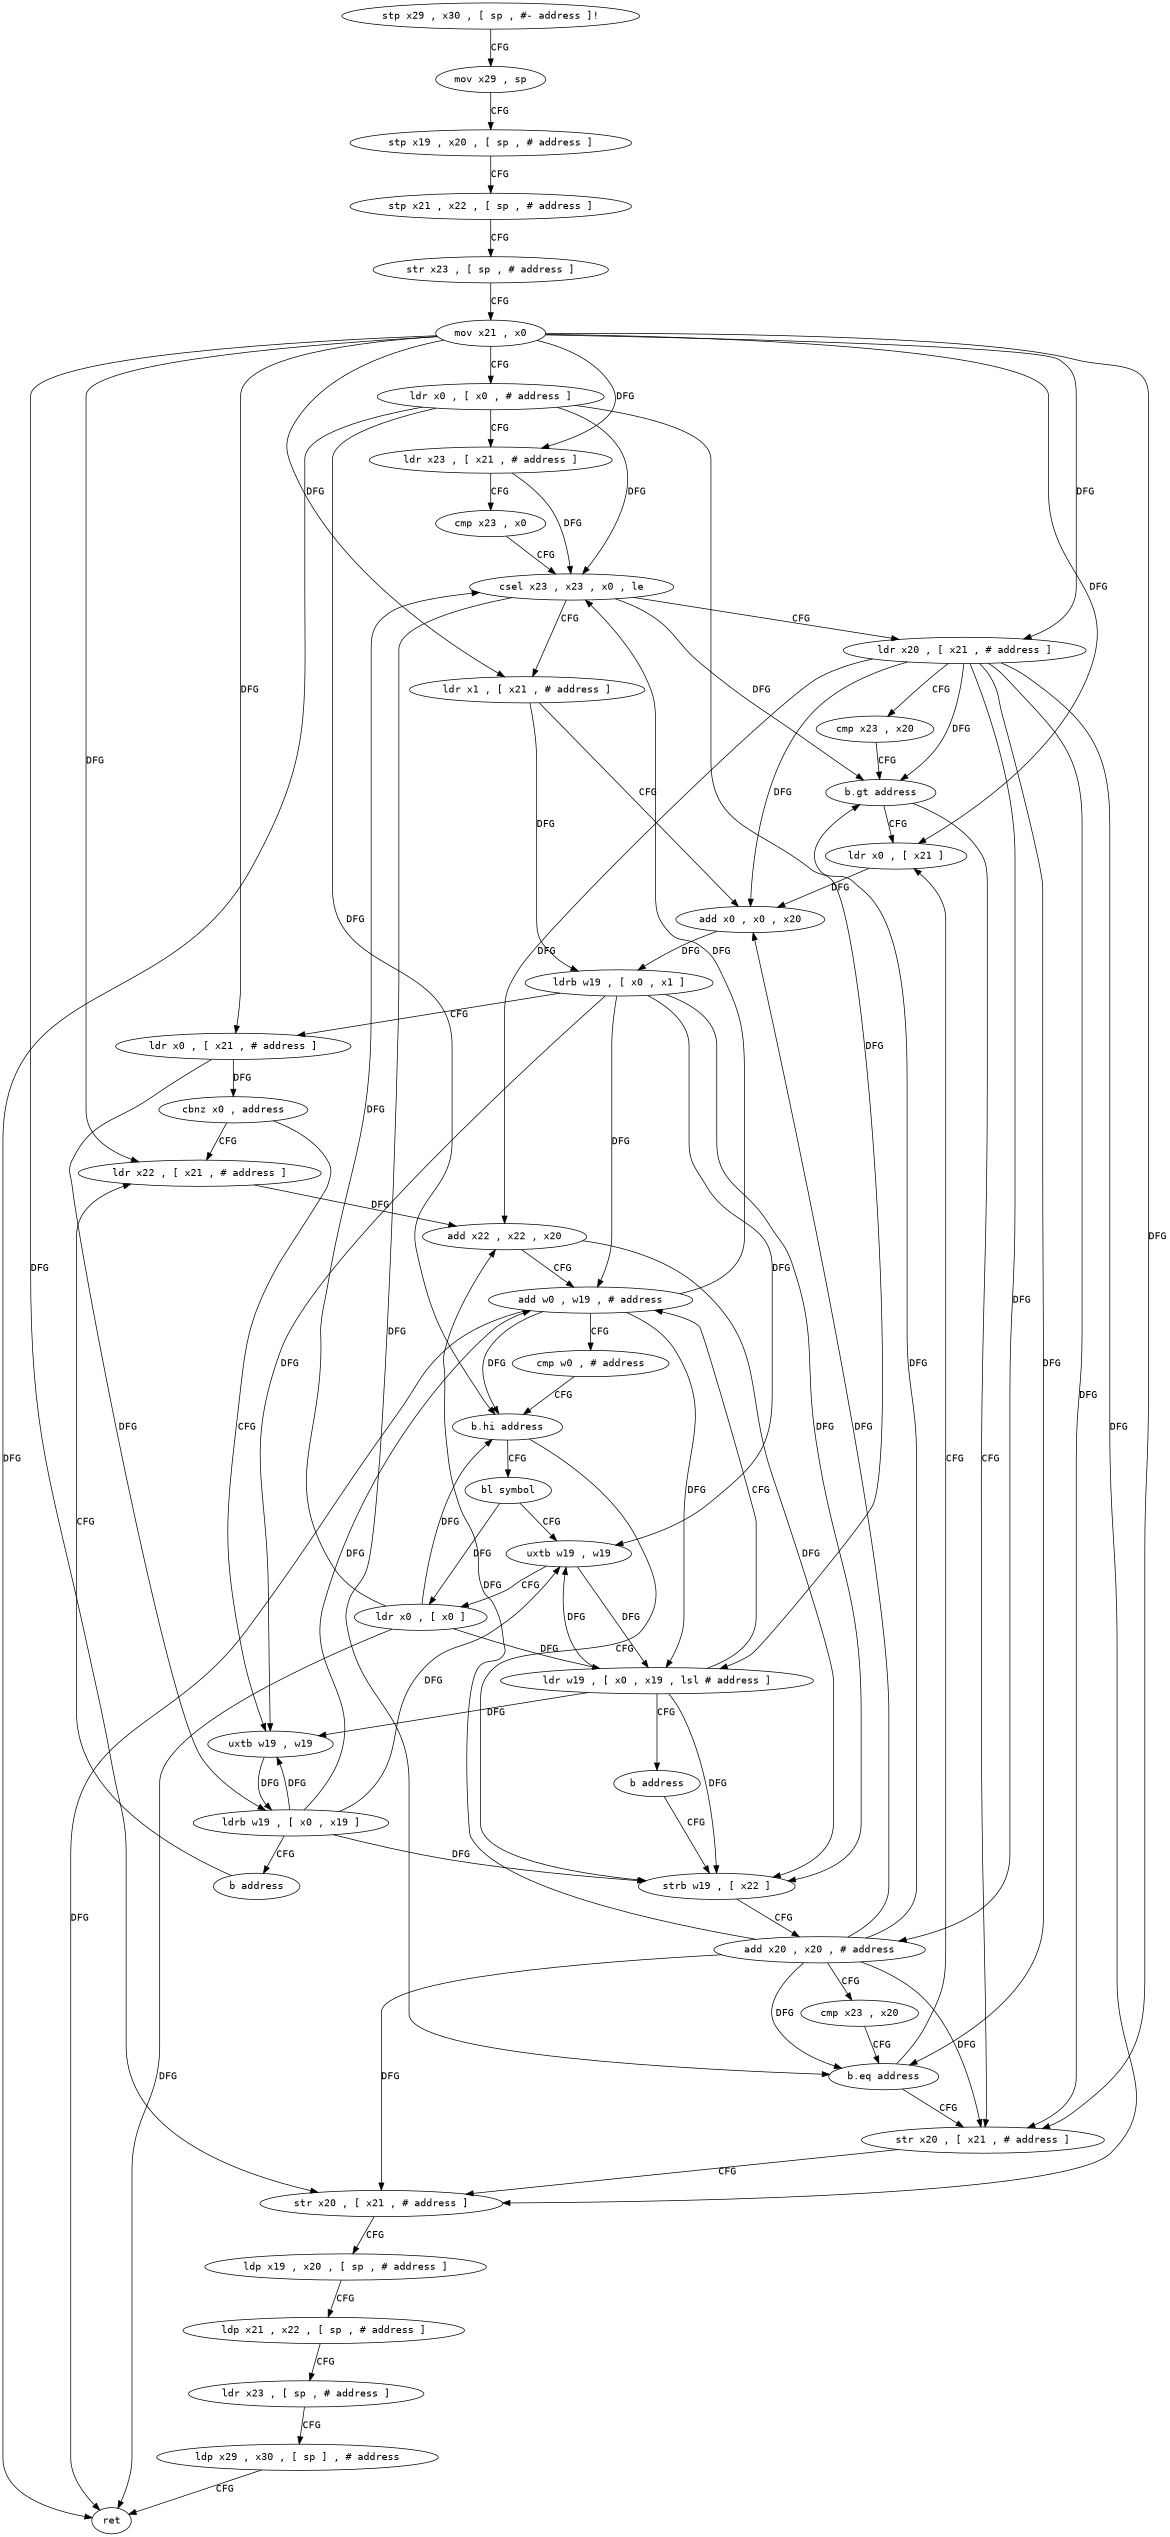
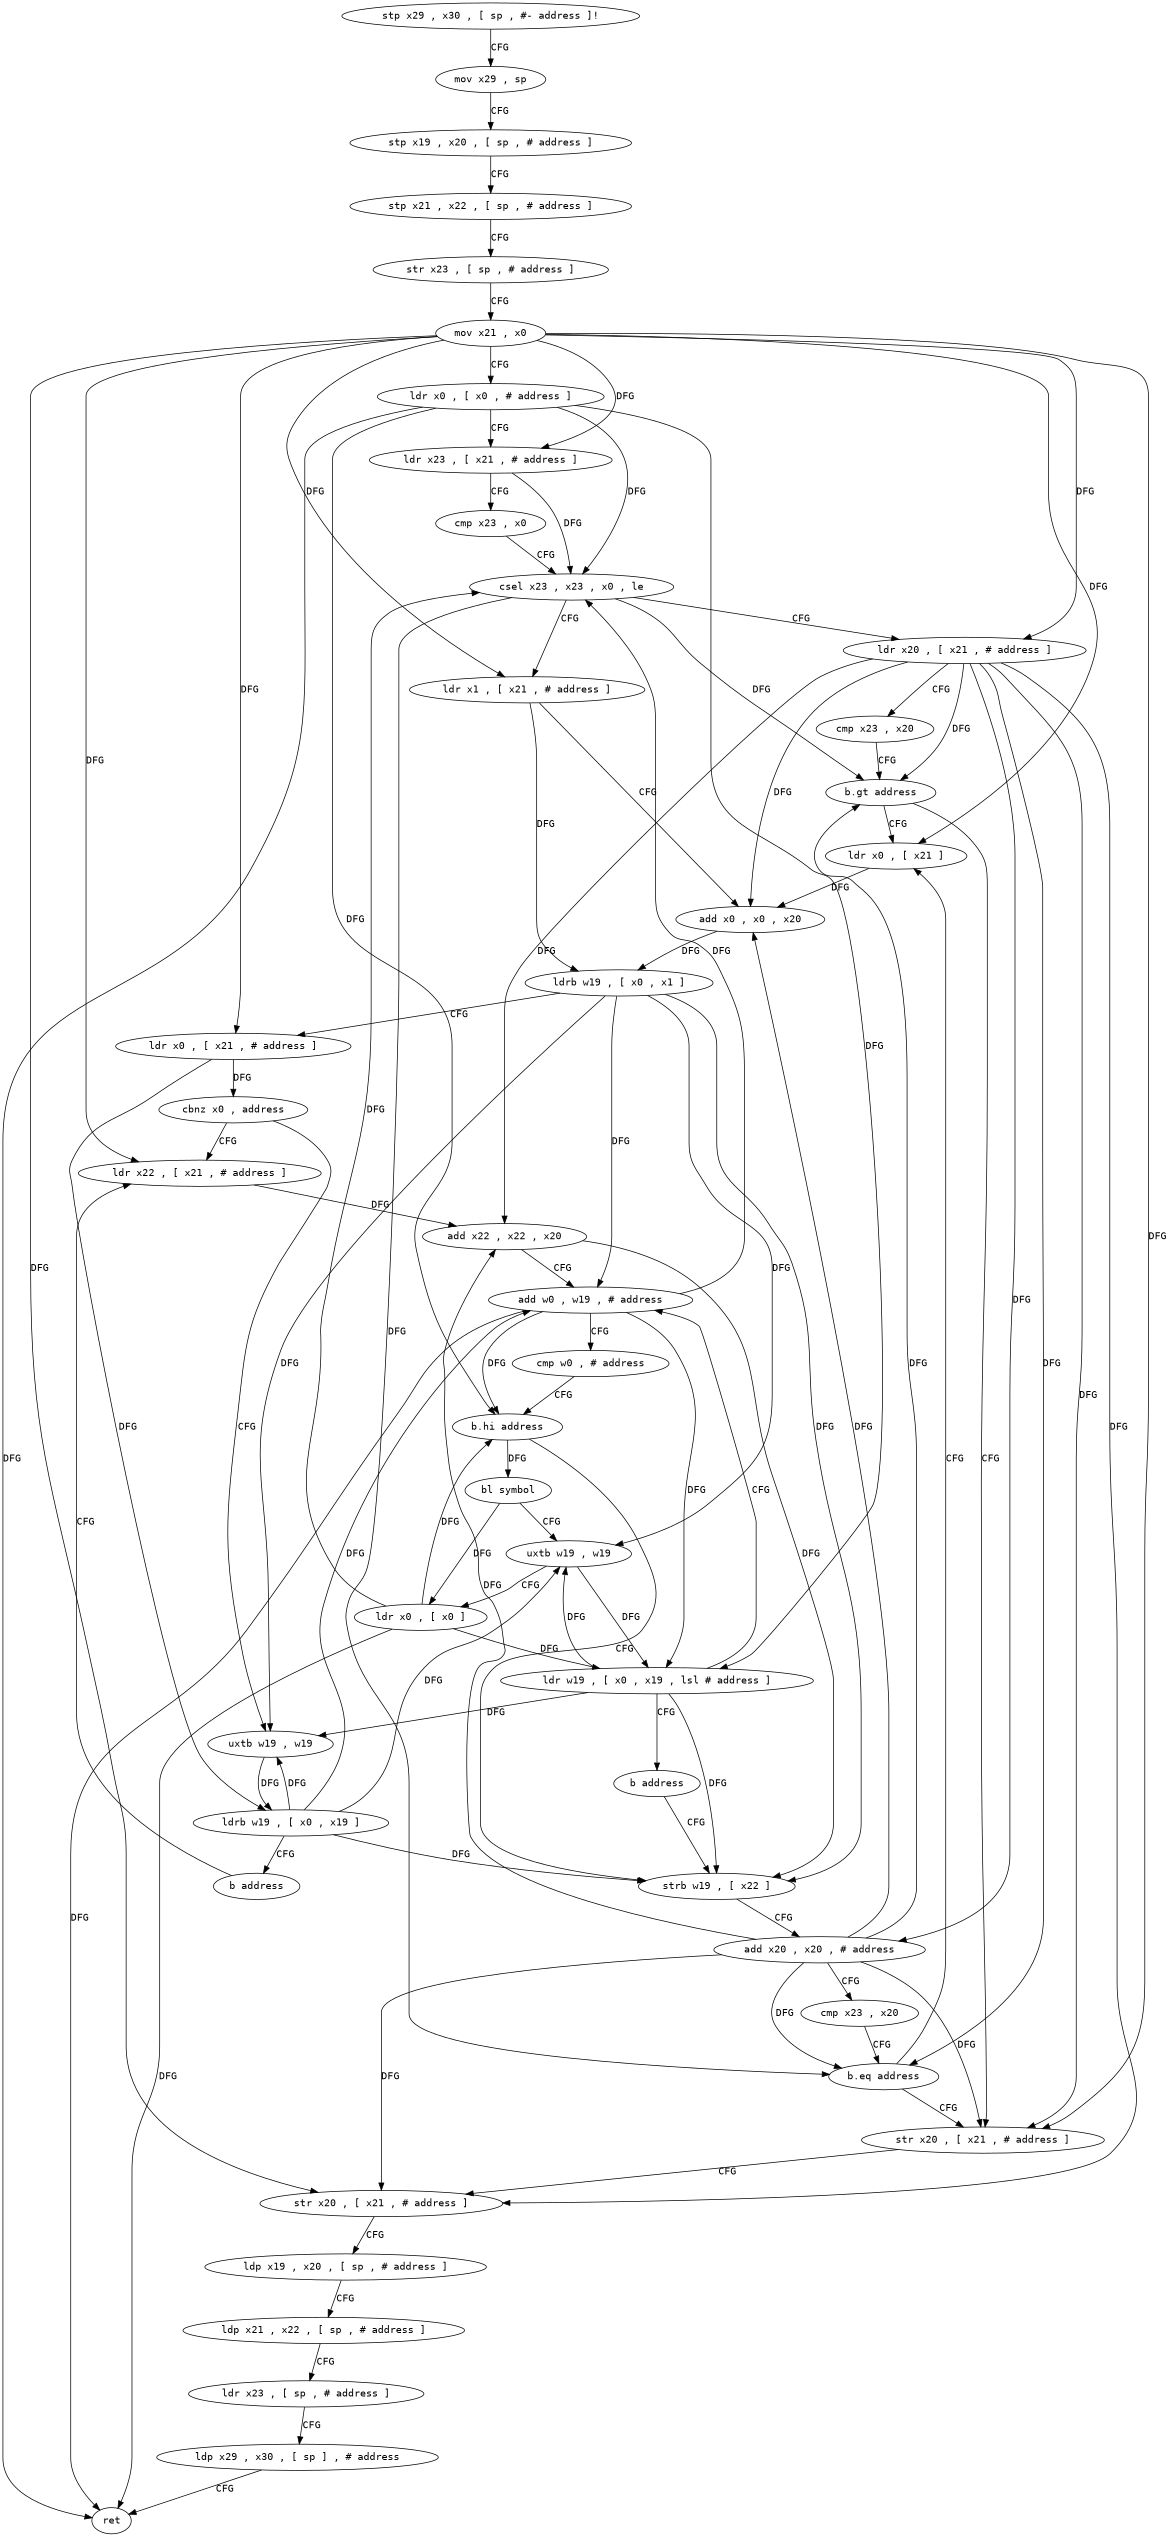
edge "b.hi address" -> "bl symbol": label "CFG" -> "DFG"
